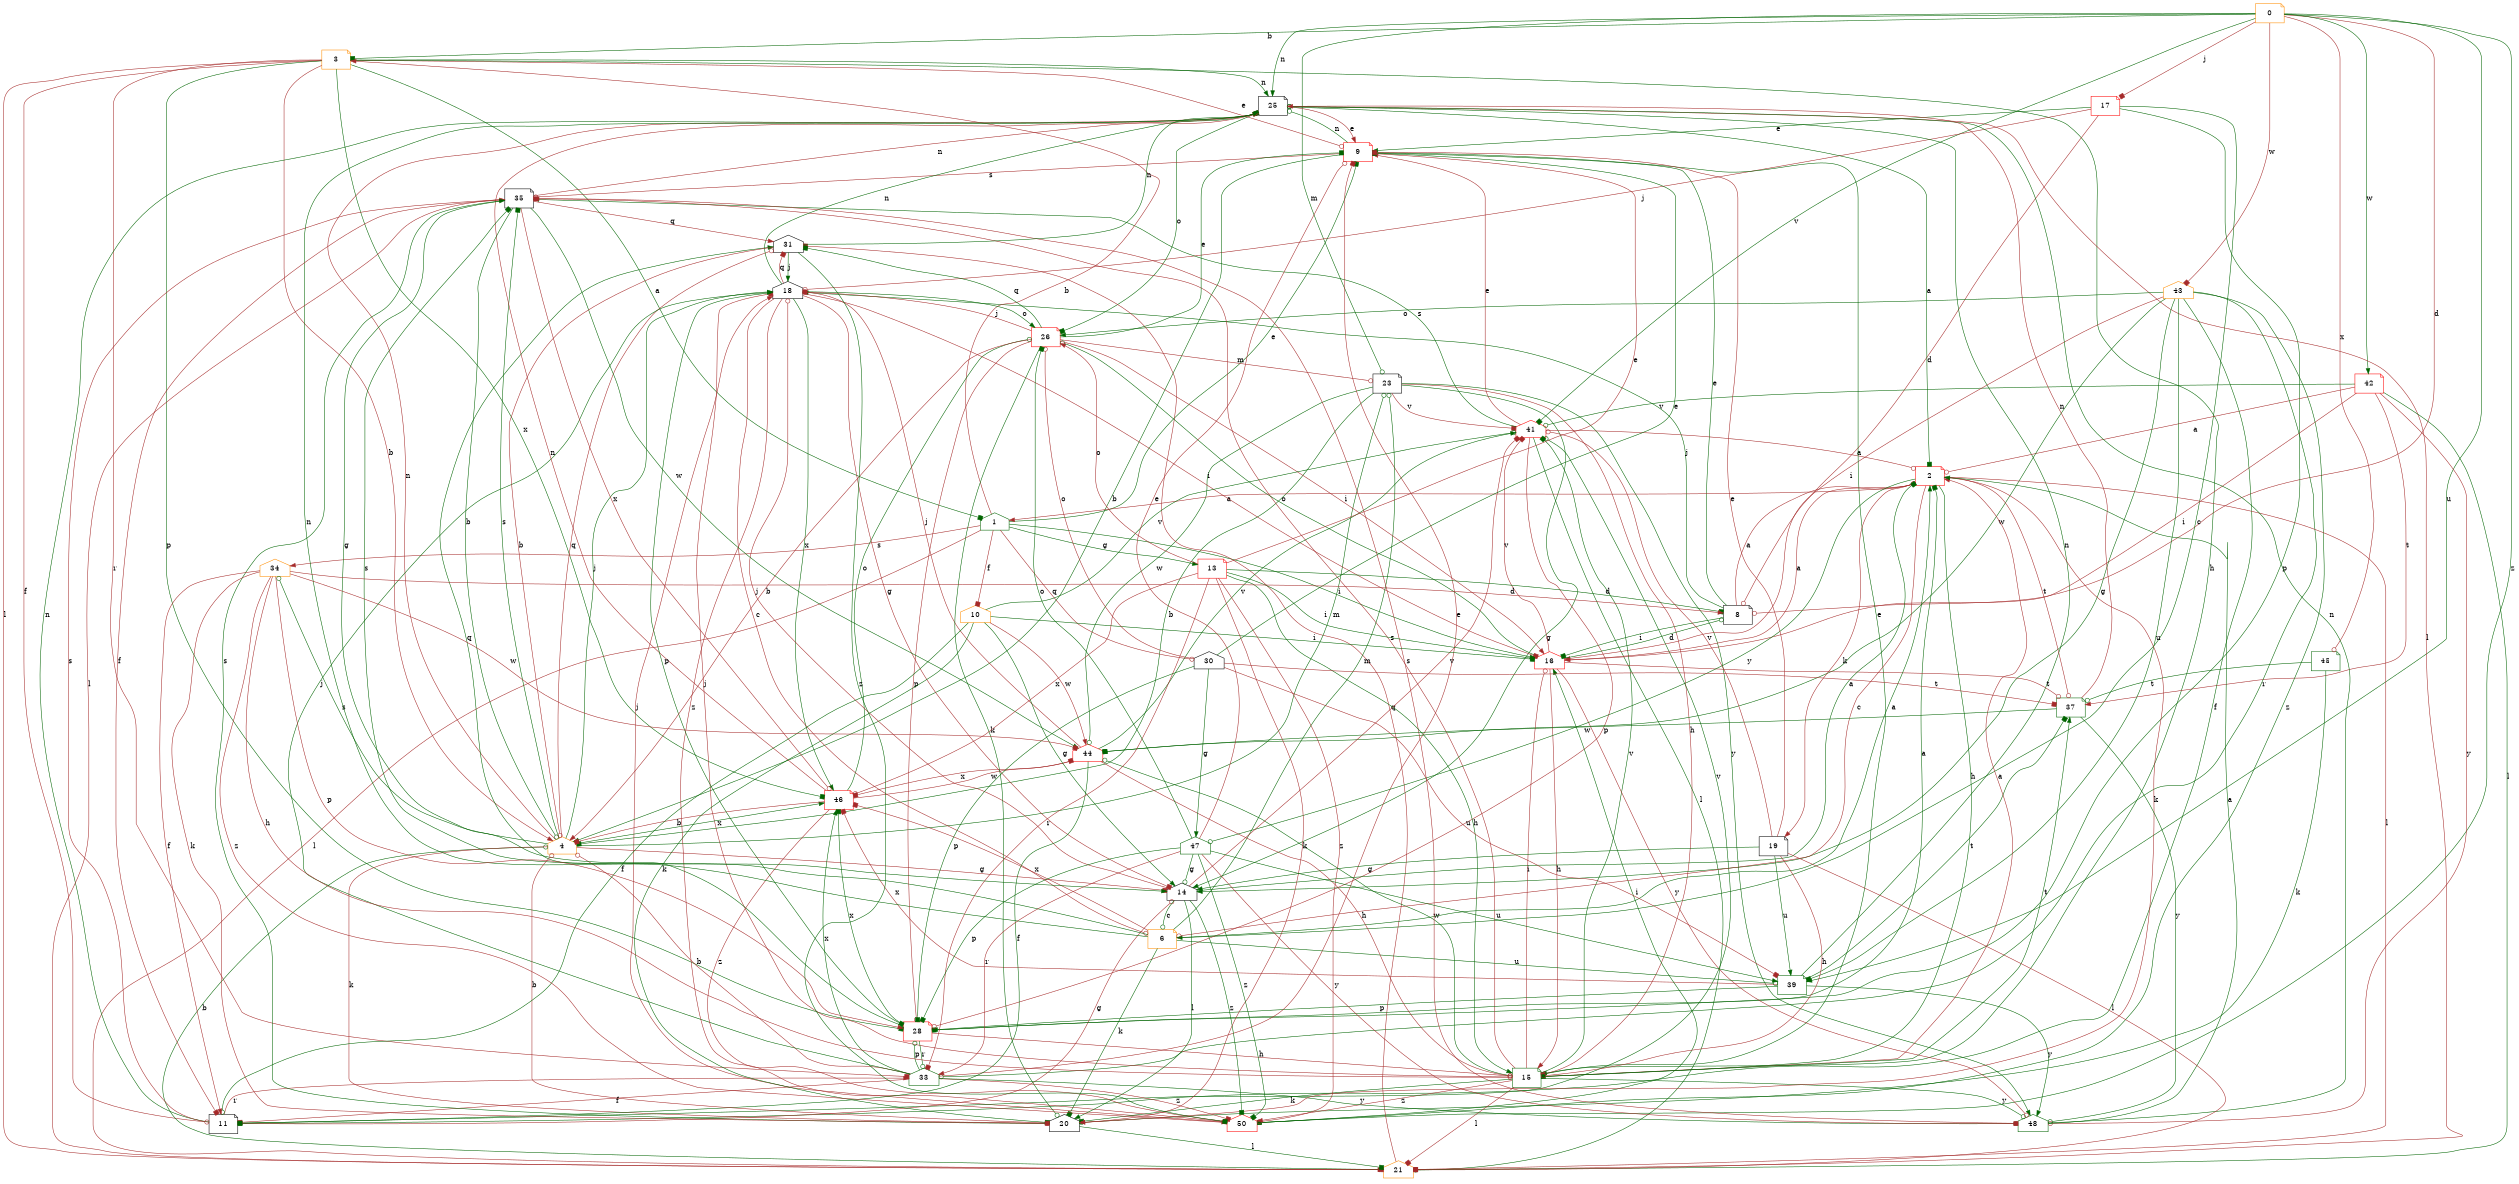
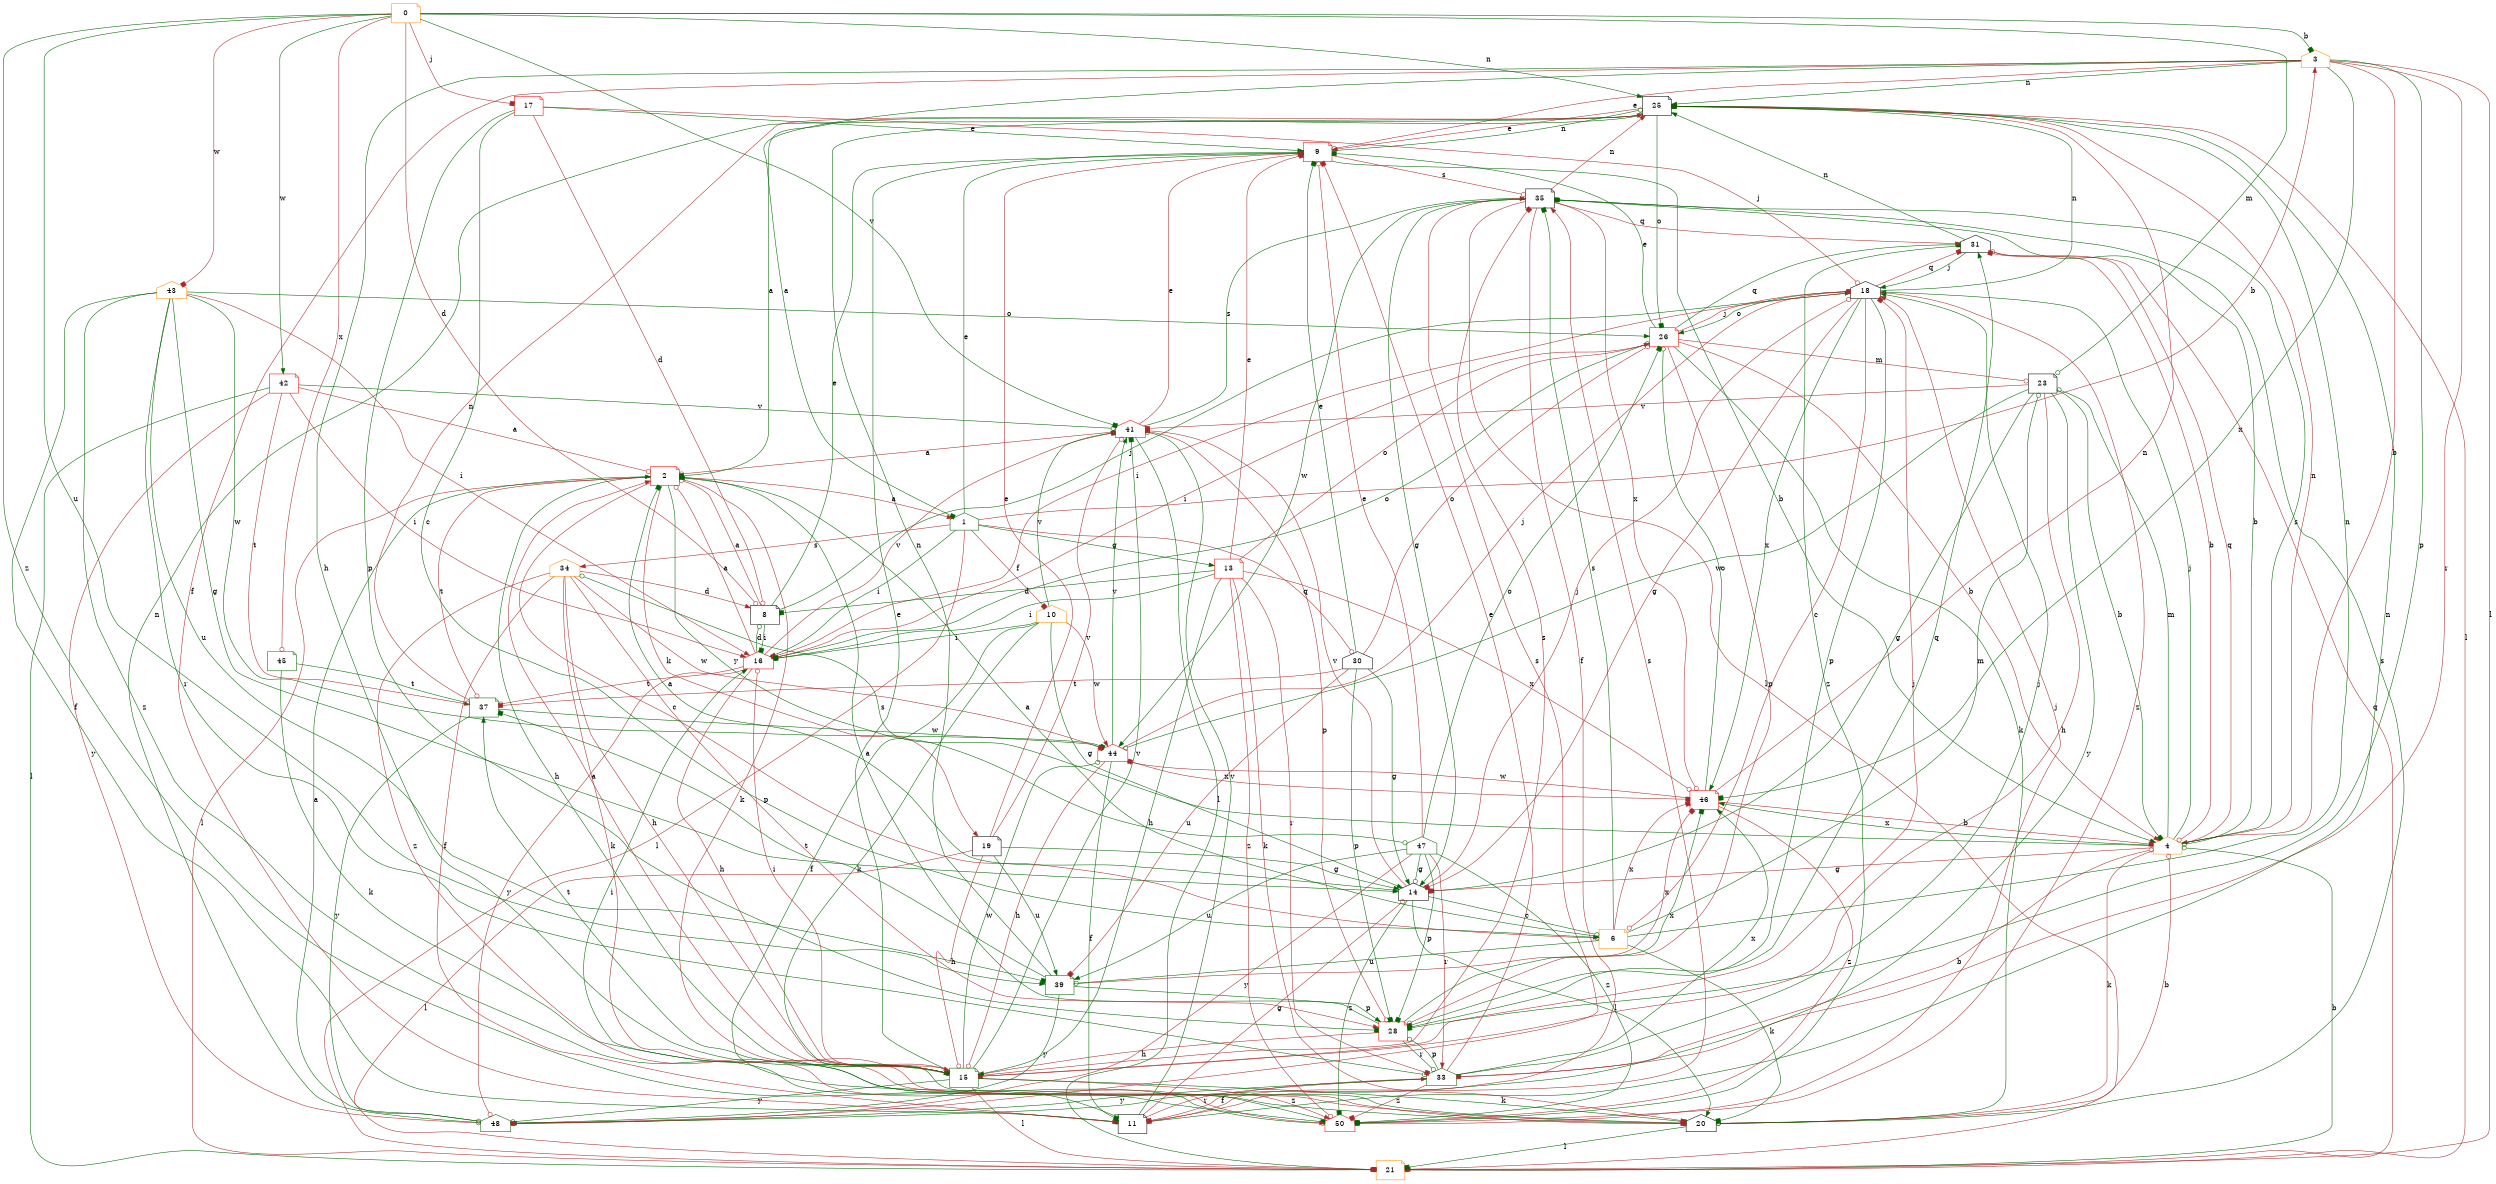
node "3": shape note -> house
edge "30" -> "47": now "30" -> "14"
node "21": shape house -> note
